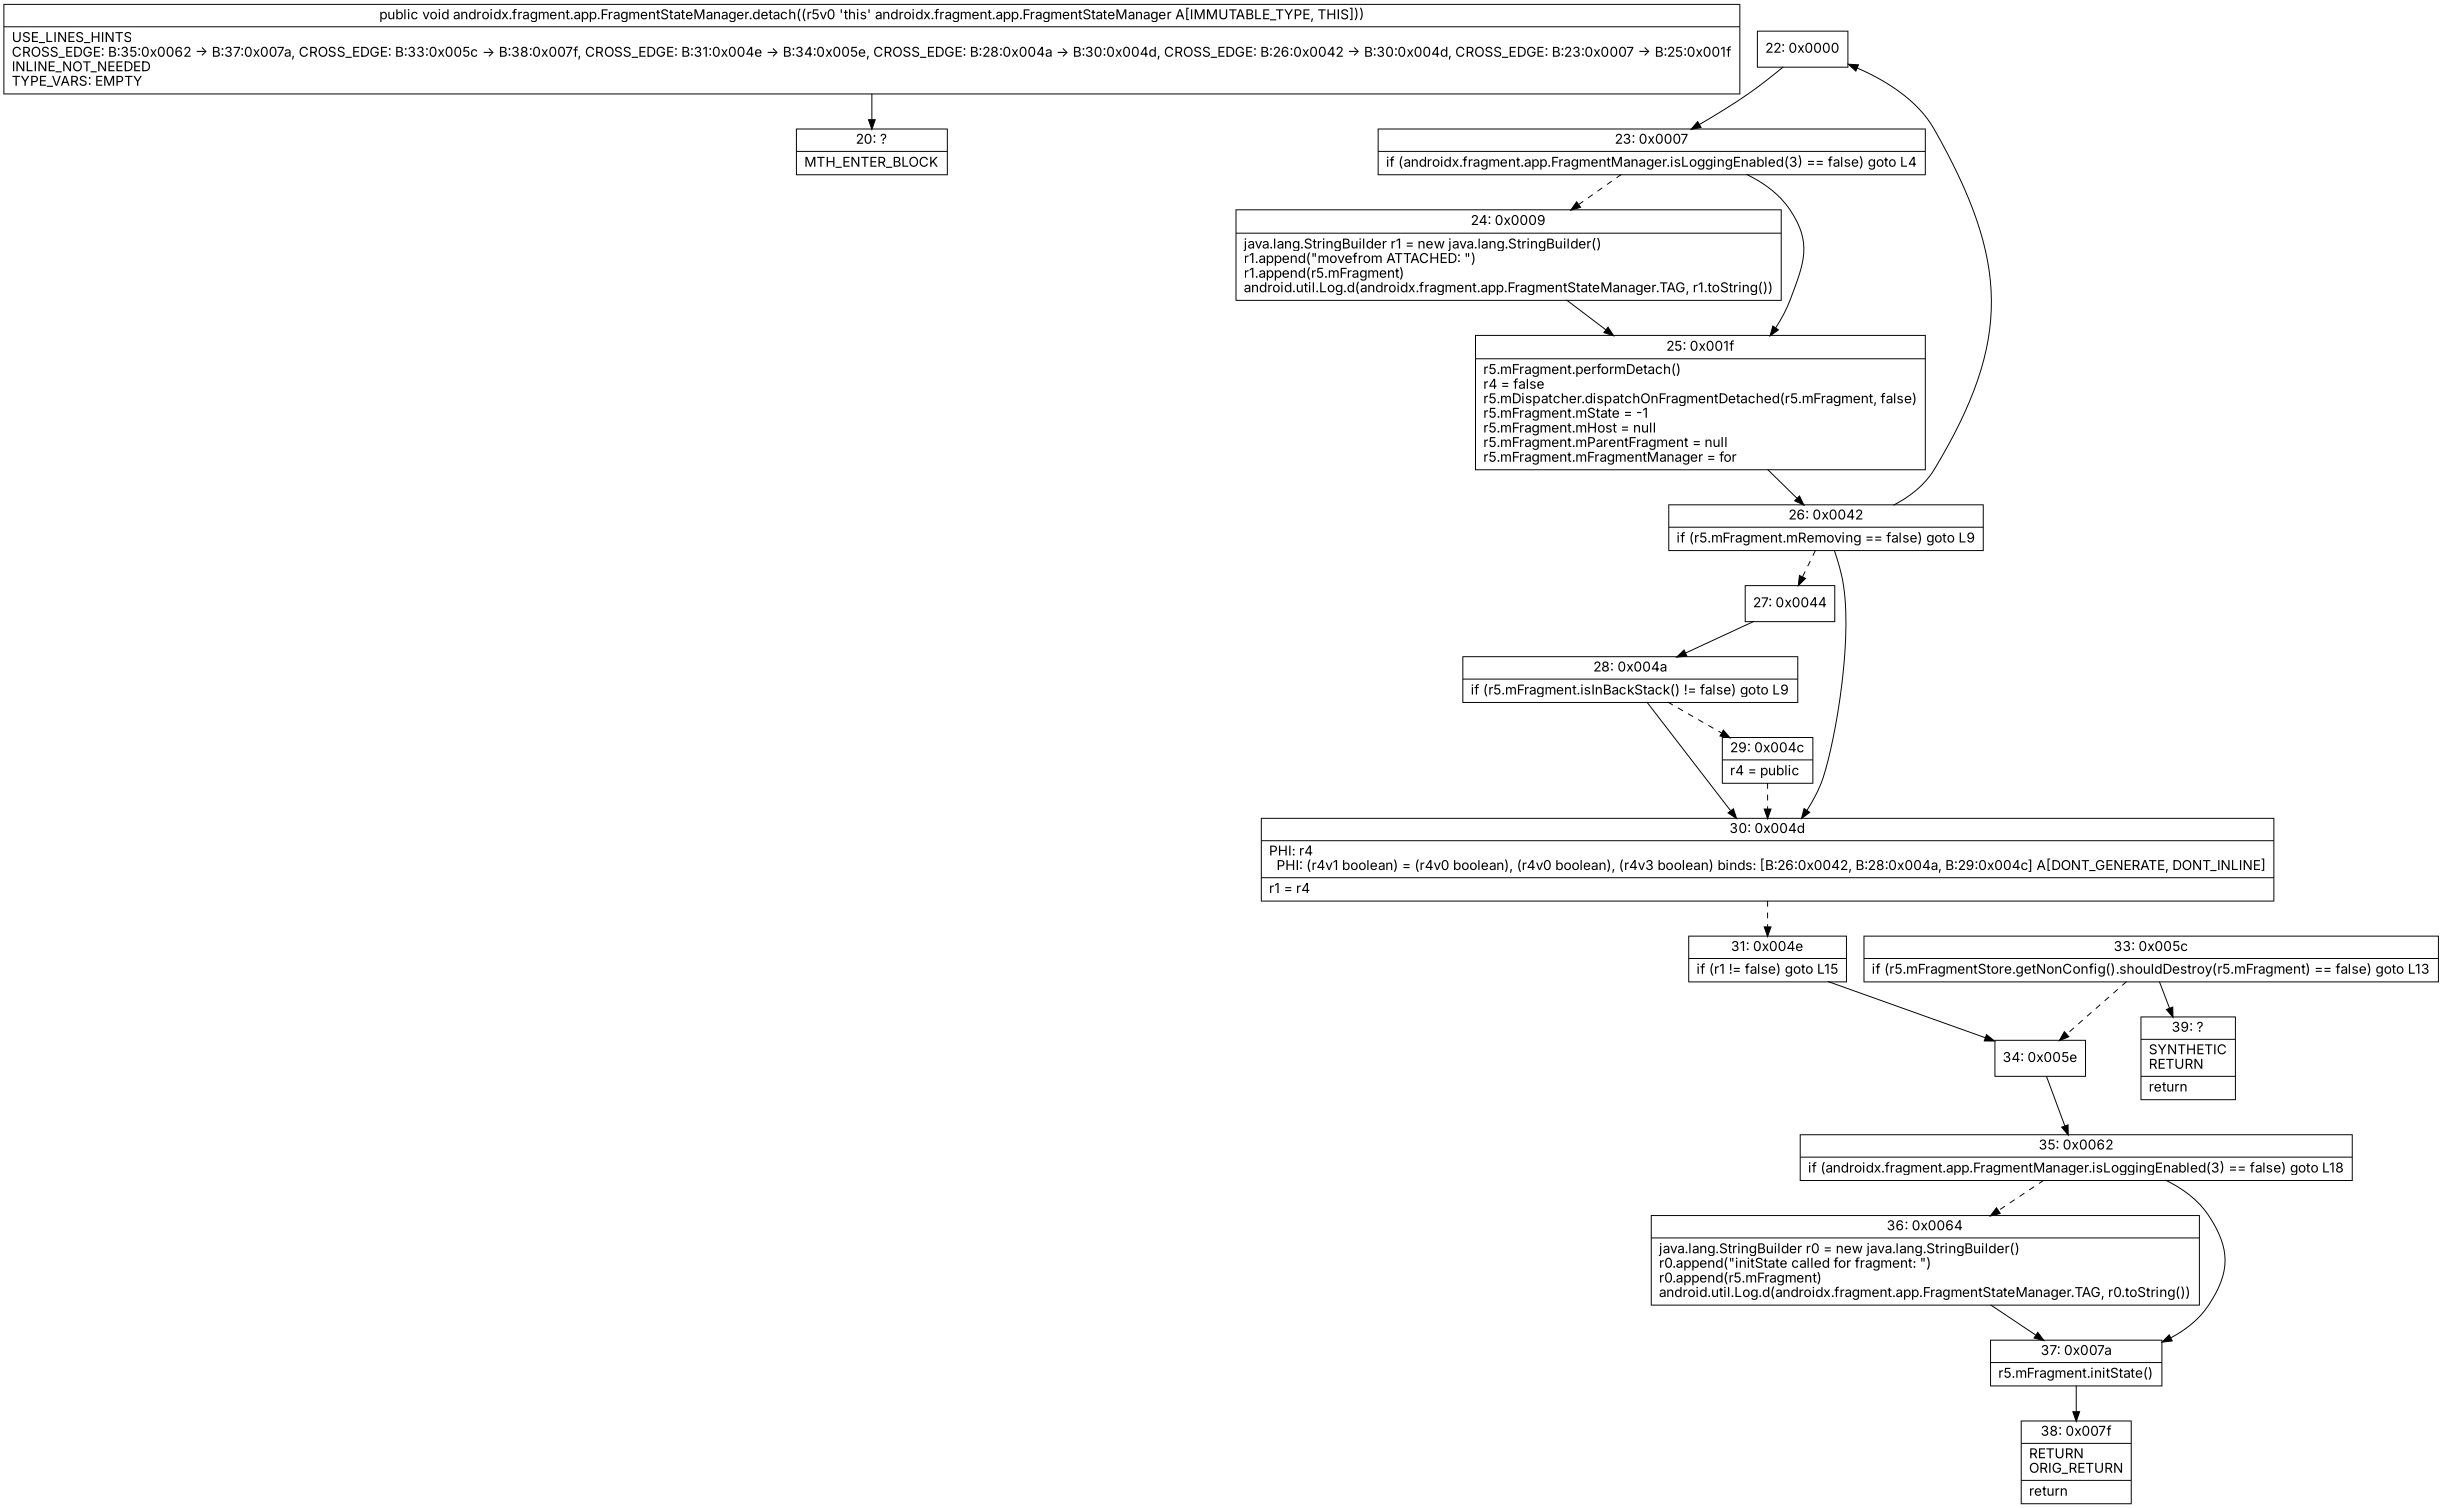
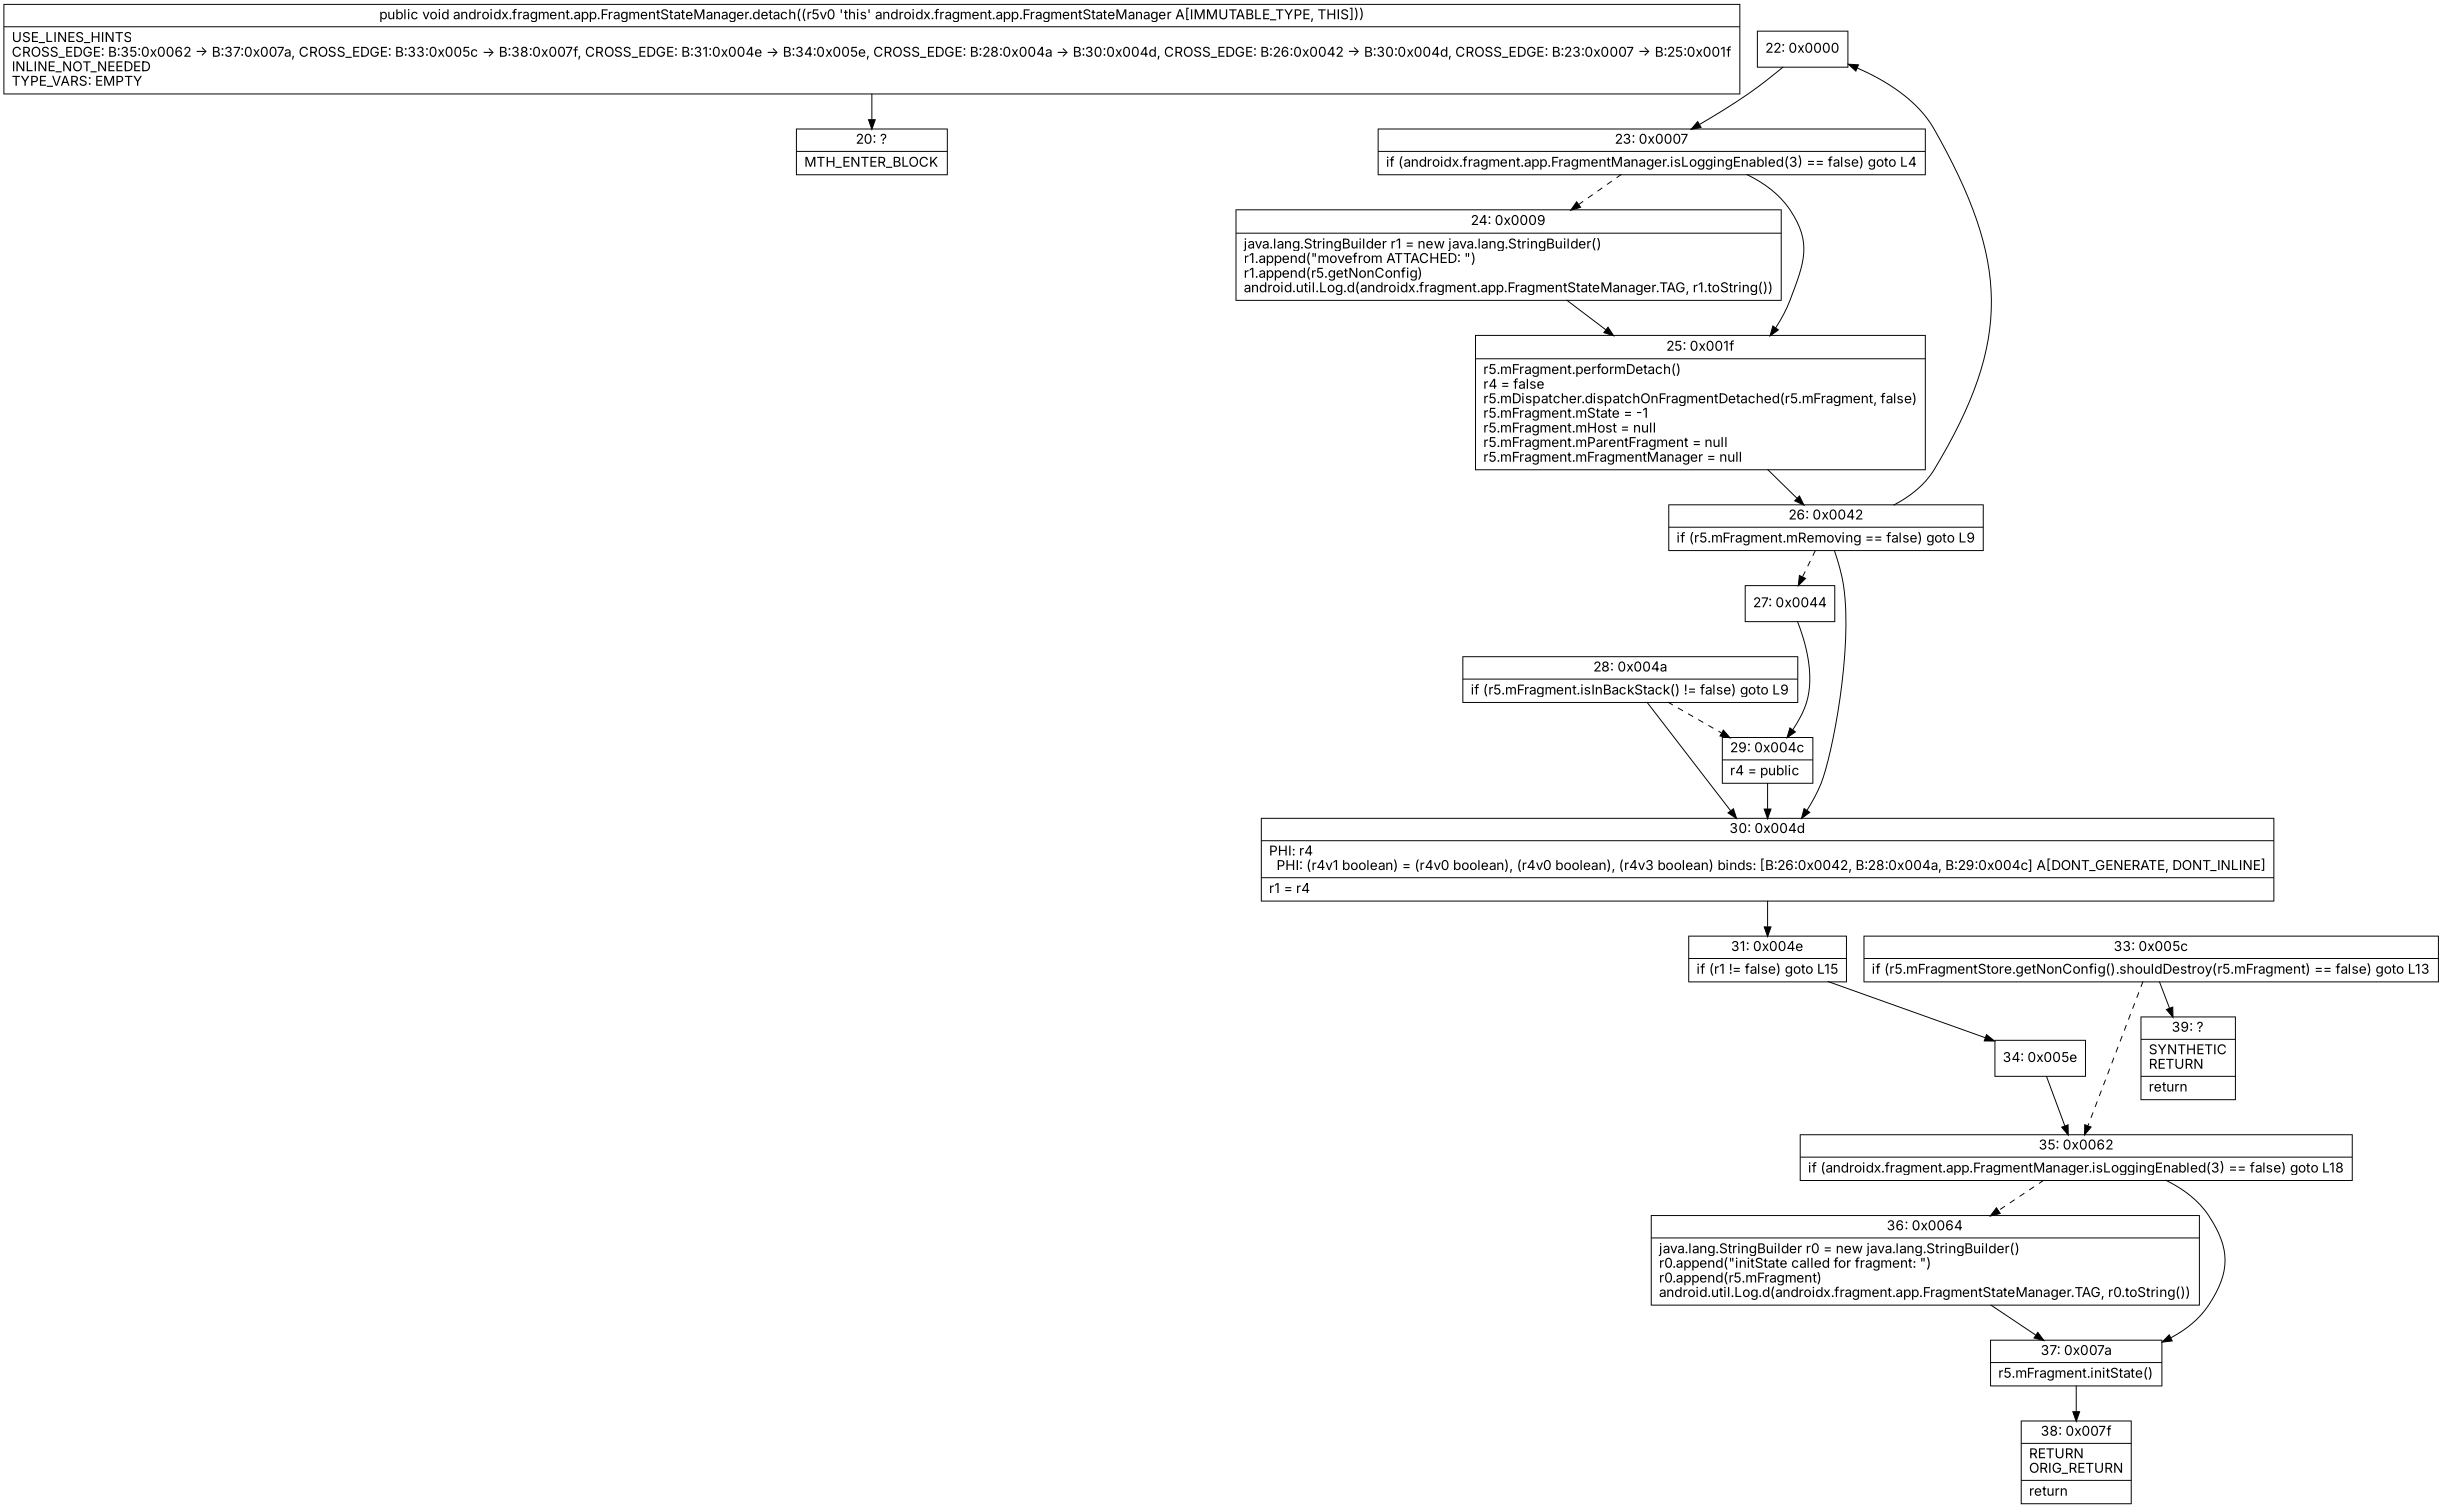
node "24: 0x0009": text "r1.append(r5.mFragment)" -> "r1.append(r5.getNonConfig)"
node "25: 0x001f": text "r5.mFragment.mFragmentManager = for" -> "r5.mFragment.mFragmentManager = null"
edge "27: 0x0044" -> "28: 0x004a": now "27: 0x0044" -> "29: 0x004c"
edge "29: 0x004c" -> "30: 0x004d": style dashed -> solid
edge "30: 0x004d" -> "31: 0x004e": style dashed -> solid
edge "33: 0x005c" -> "34: 0x005e": now "33: 0x005c" -> "35: 0x0062"
